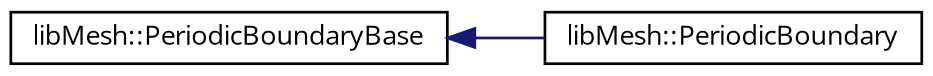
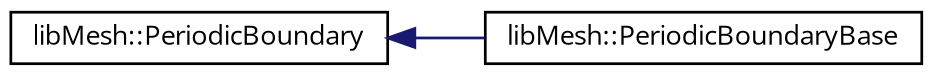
edge "libMesh::PeriodicBoundary" -> "libMesh::PeriodicBoundaryBase": reversed
